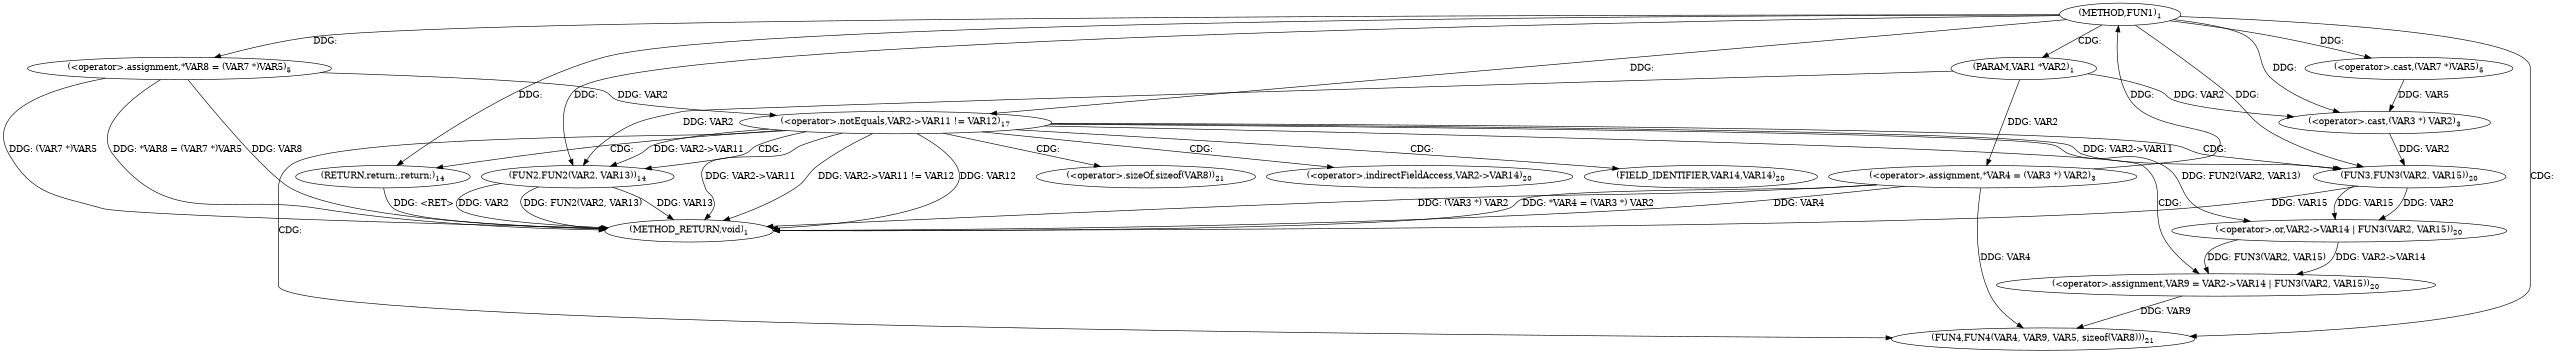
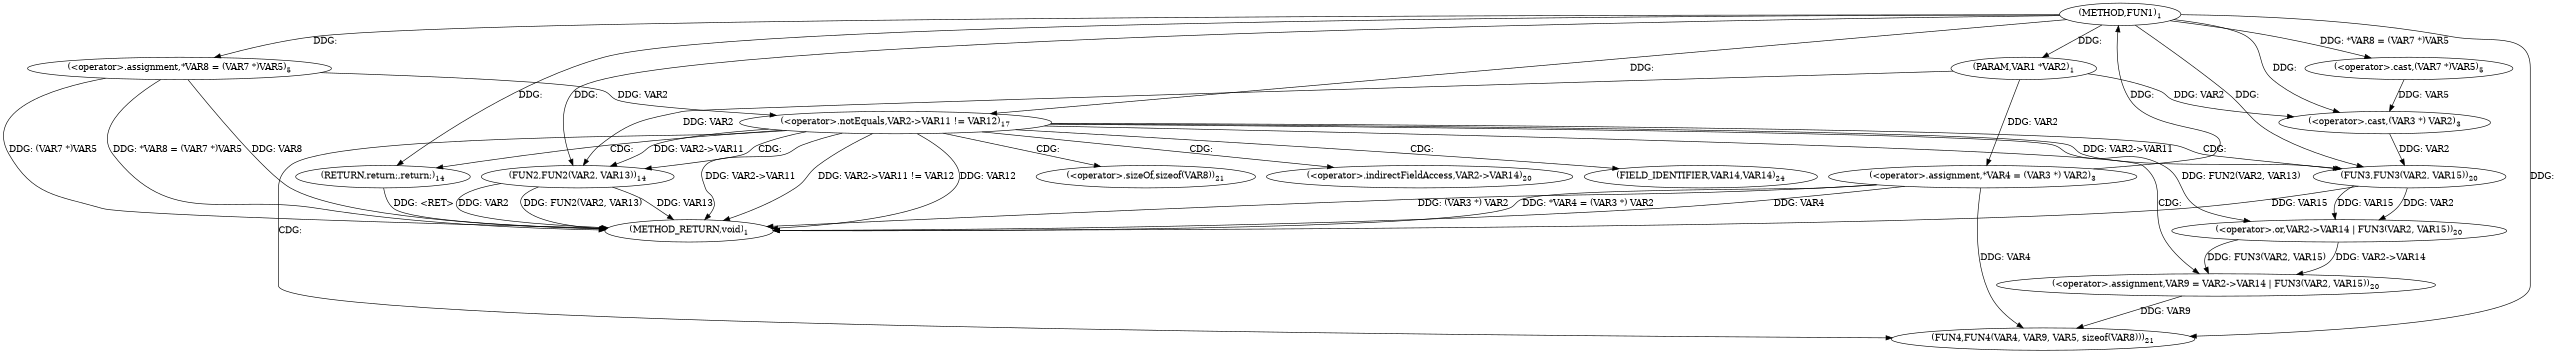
edge "(METHOD,FUN1)" -> "(PARAM,VAR1 *VAR2)": label "CDG: " -> "DDG: "
edge "(METHOD,FUN1)" -> "(<operator>.cast,(VAR7 *)VAR5)": label "DDG: " -> "DDG: *VAR8 = (VAR7 *)VAR5"
node "(FIELD_IDENTIFIER,VAR14,VAR14)": text "20" -> "24"
edge "(METHOD,FUN1)" -> "(FUN4,FUN4(VAR4, VAR9, VAR5, sizeof(VAR8)))": label "CDG: " -> "DDG: "
